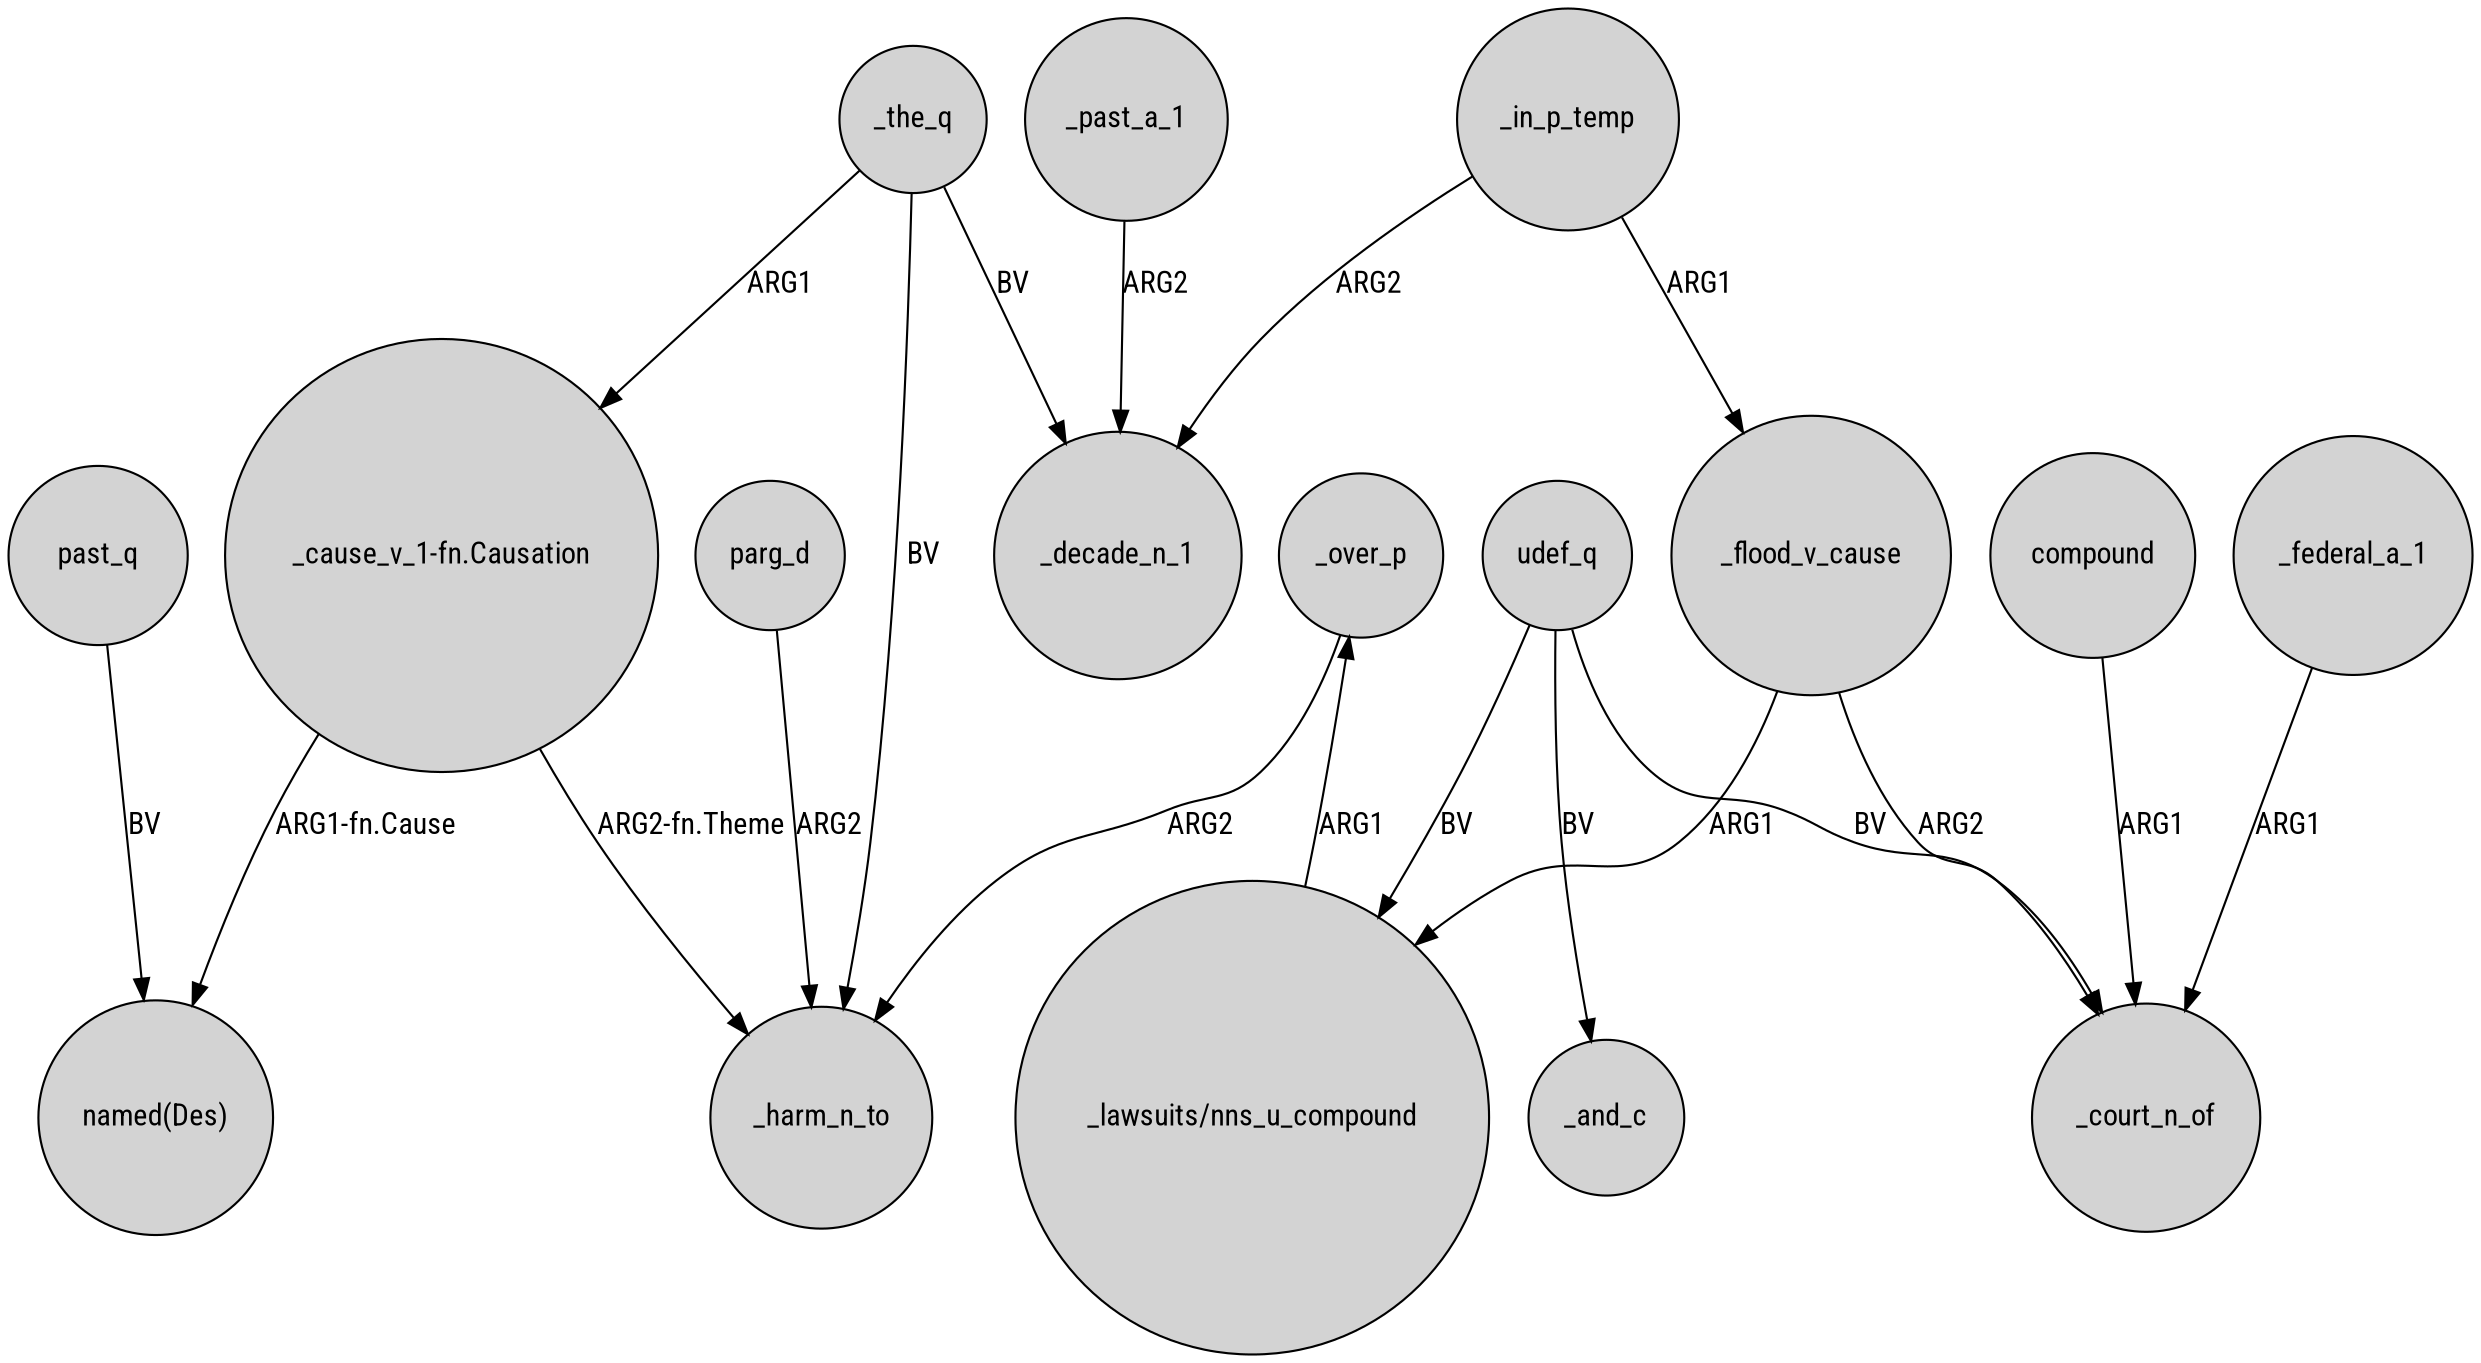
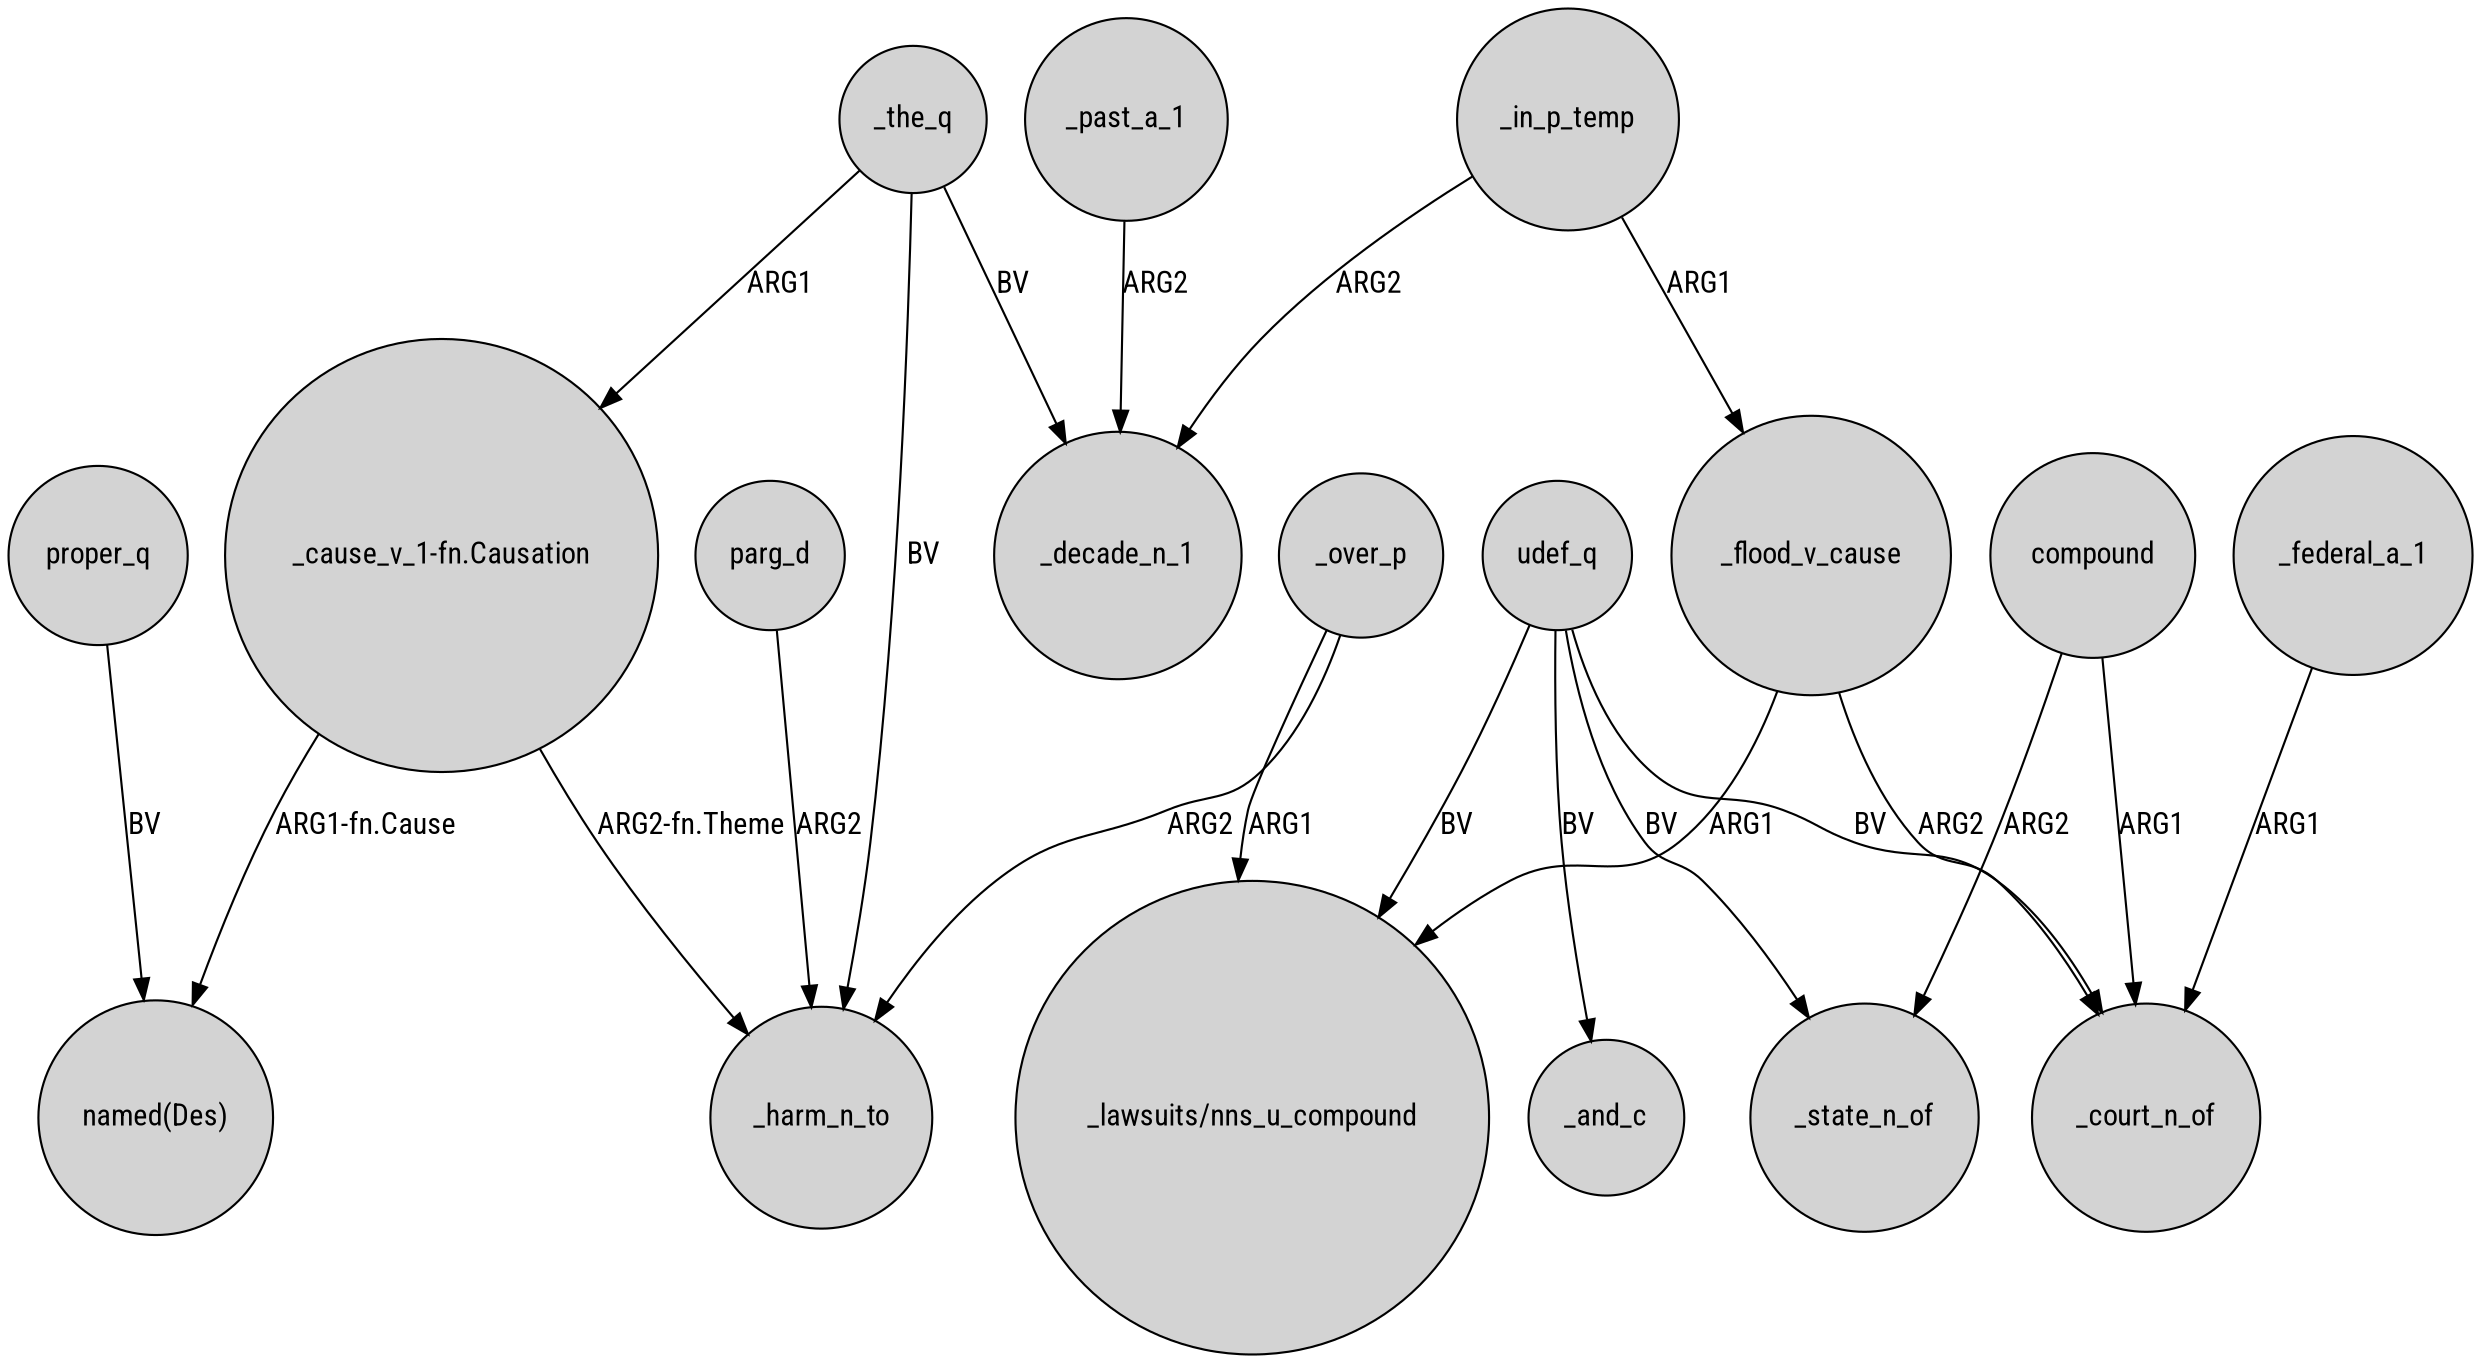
node "past_q": label "past_q" -> "proper_q"
edge "_lawsuits/nns_u_compound" -> "_over_p": reversed
node "_state_n_of": added
